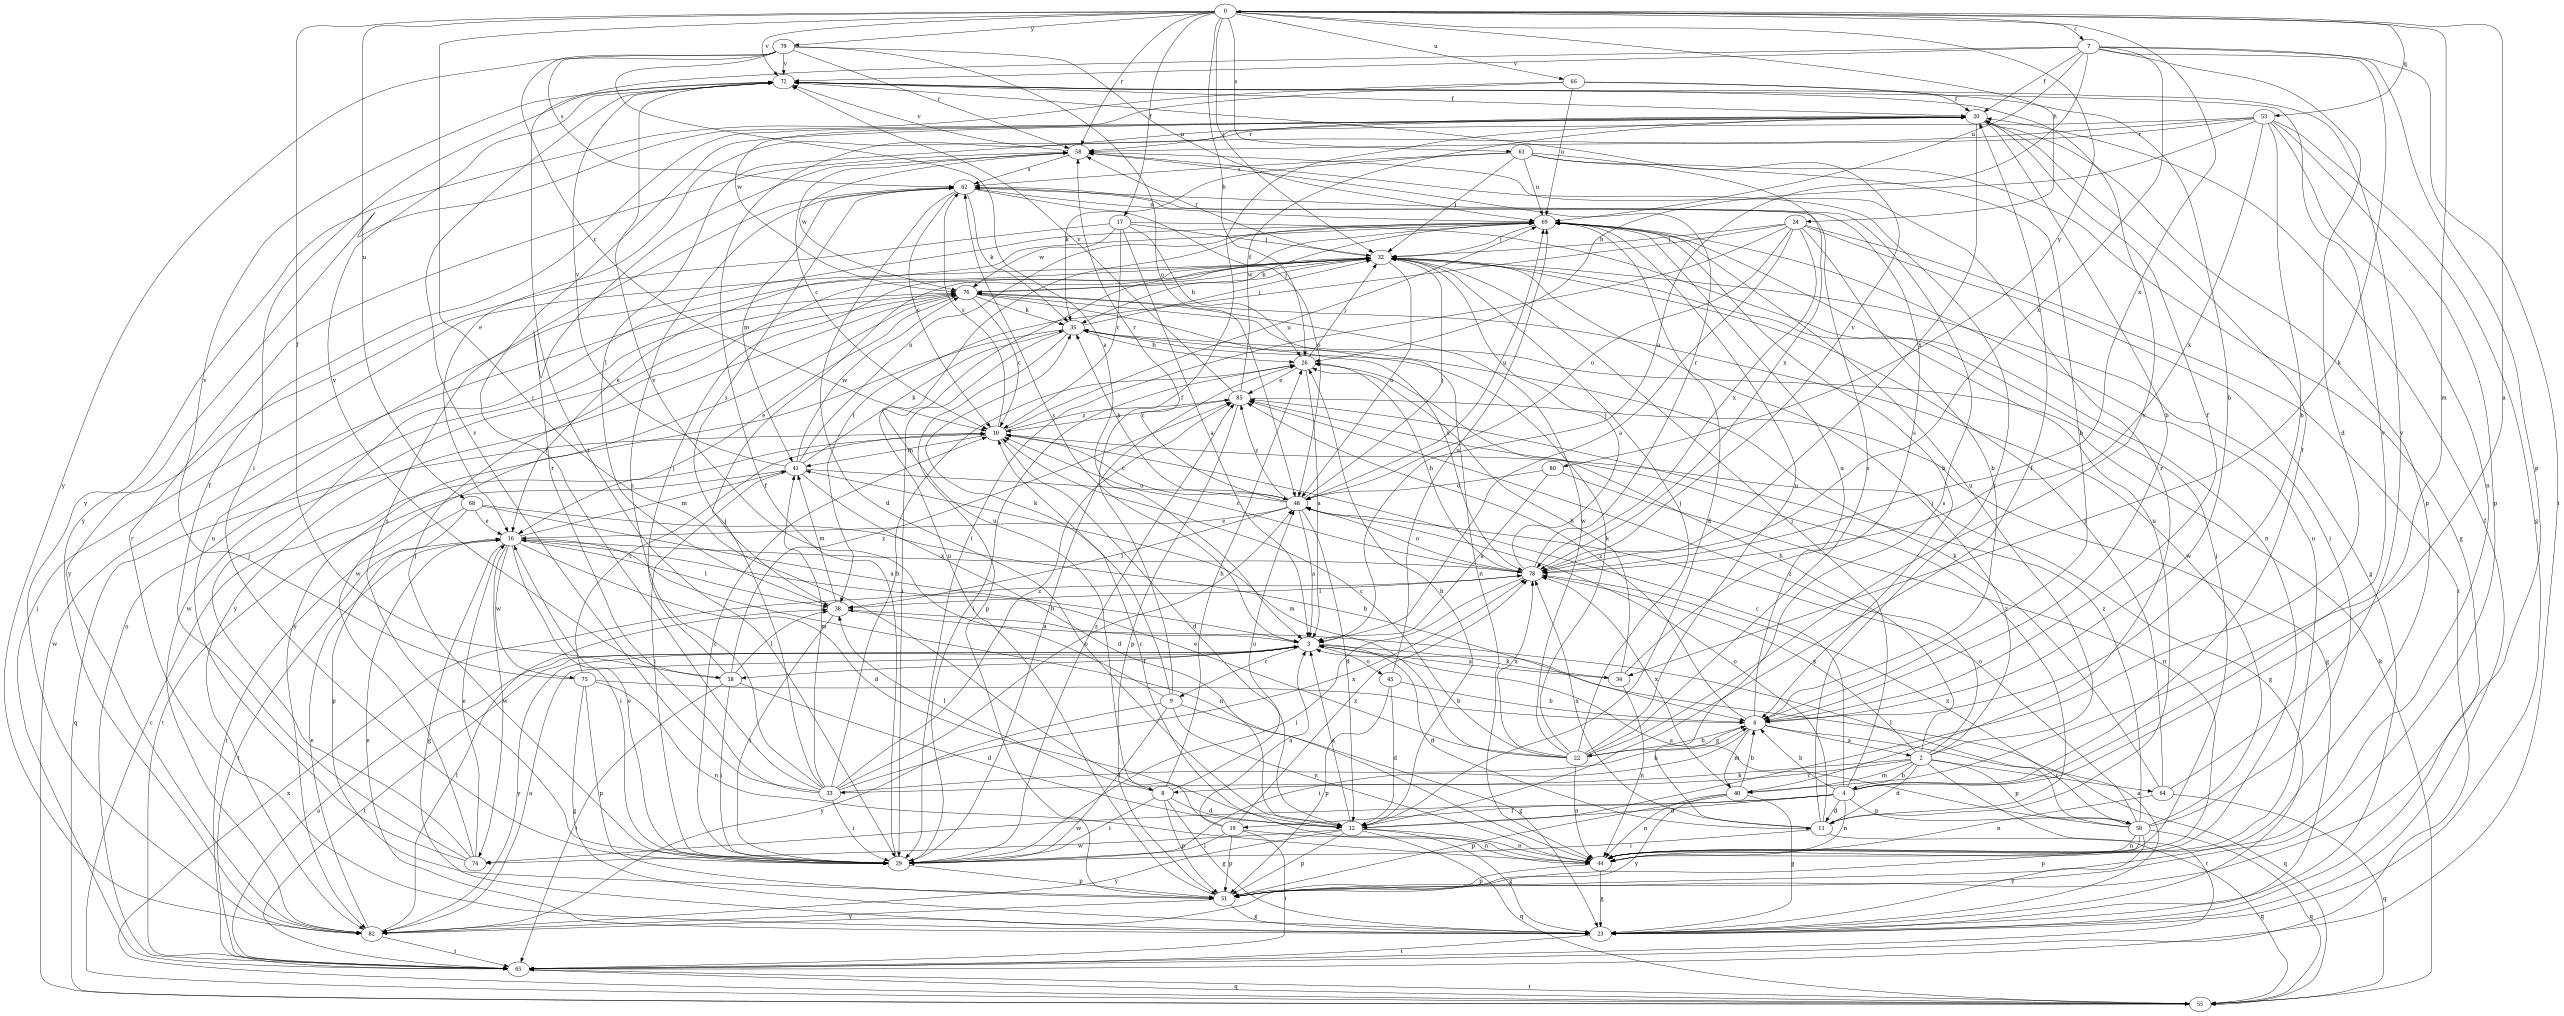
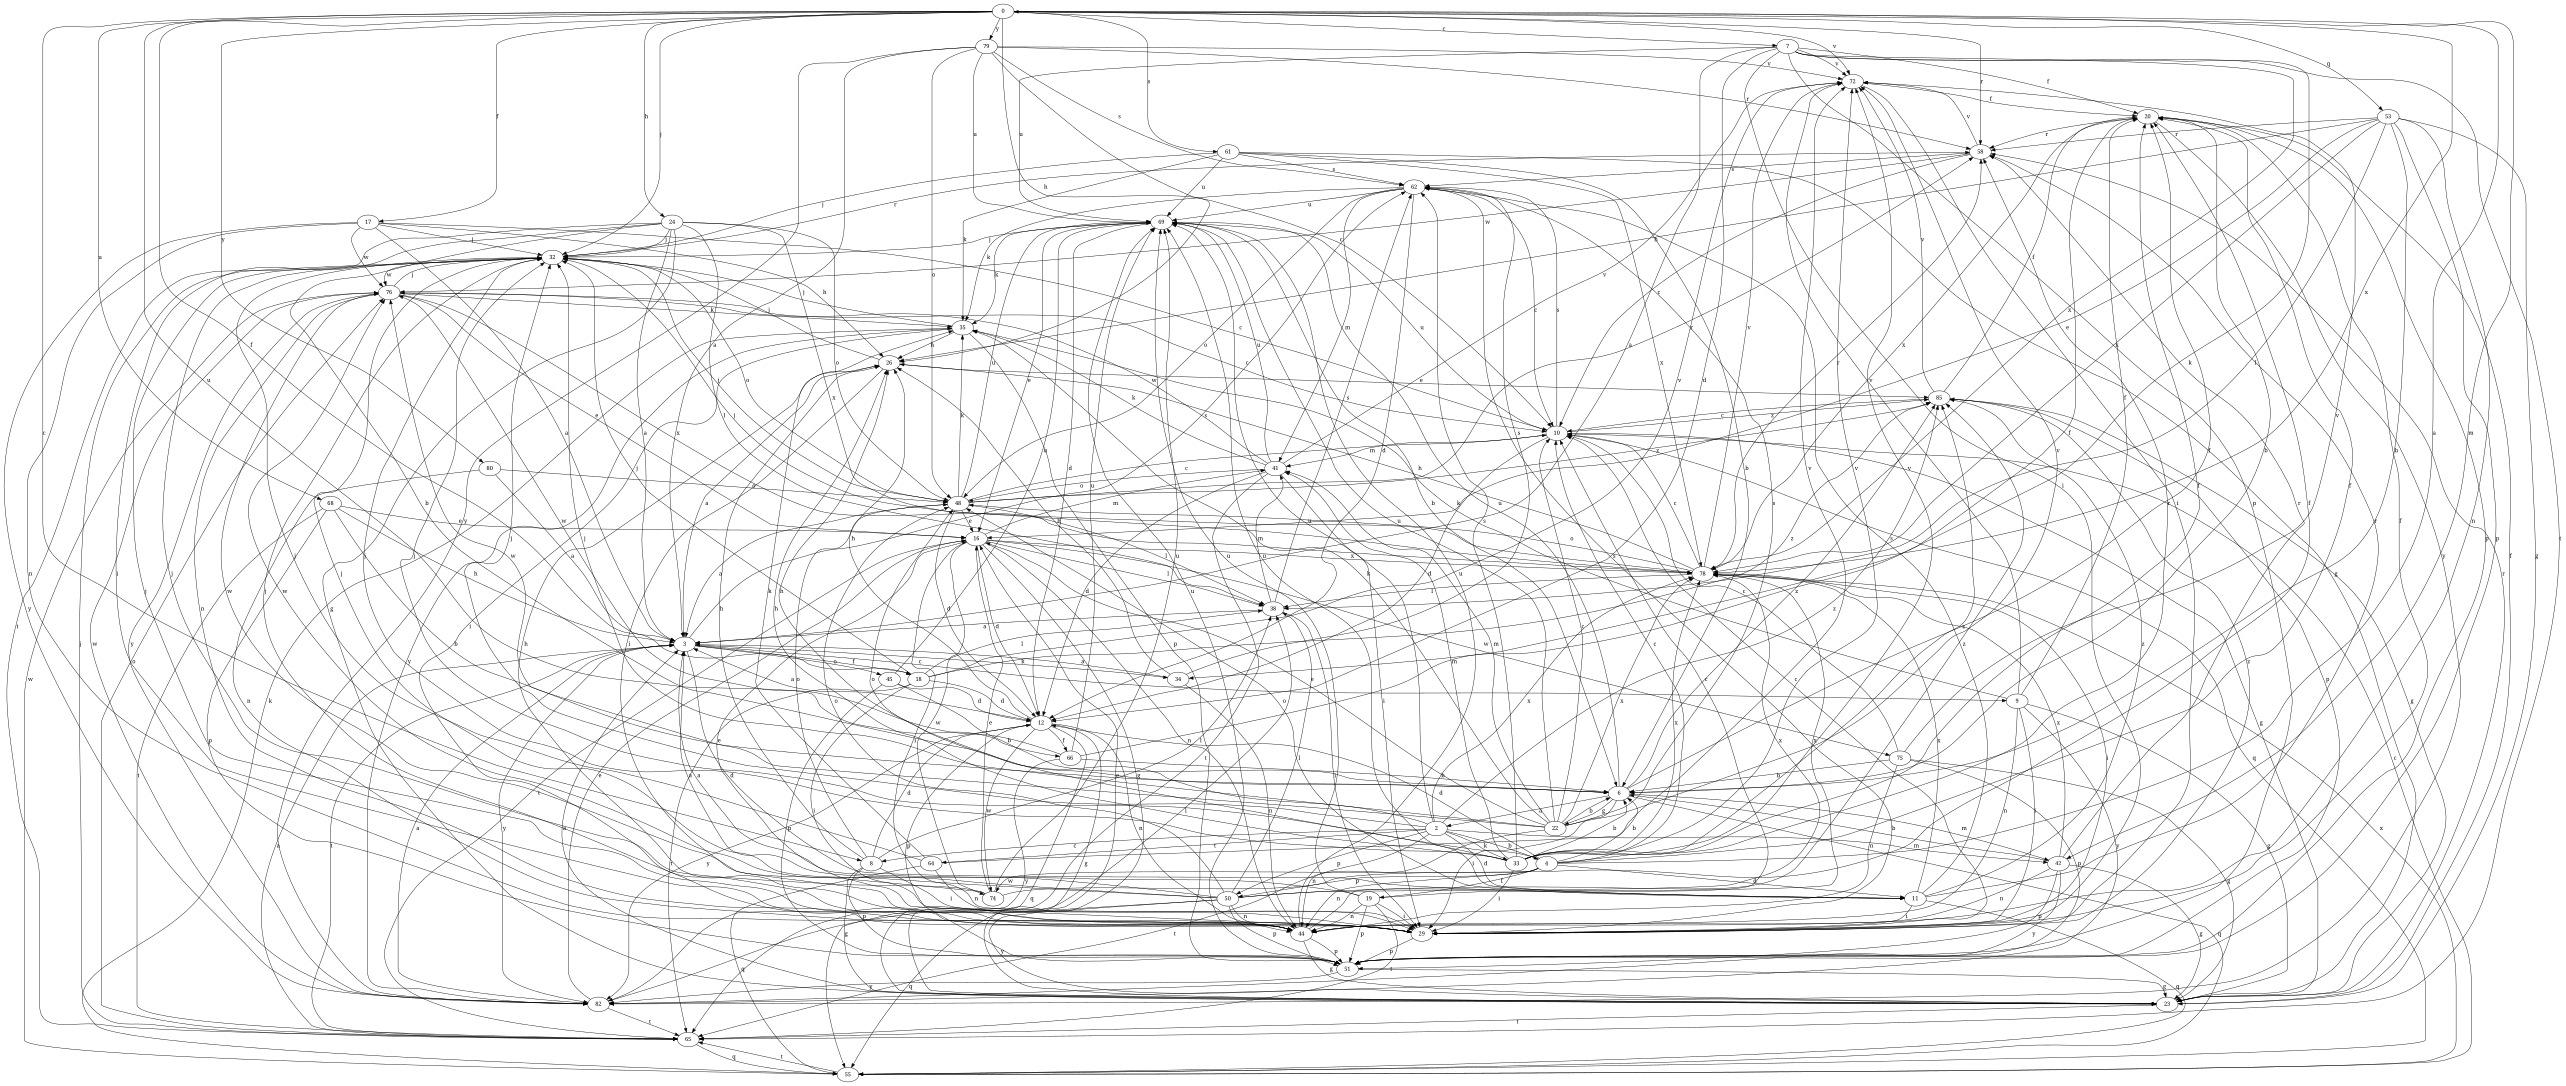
edge "68" -> "3": label "a" -> "h"
edge "12" -> "20": now "12" -> "66"
node "40": label "40" -> "42"
